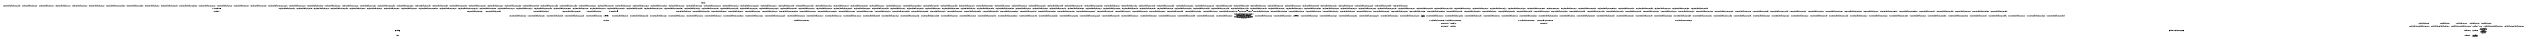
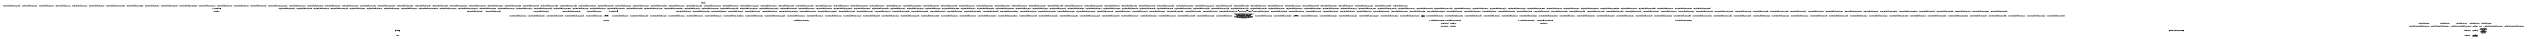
node "//k:deploy_yaml_coder-defn-district-cluster-env": label "//k:deploy_yaml_coder-defn-district-cluster-env" -> "//k:deploy_yaml_coder-amanibhavam-district-cluster-env"
